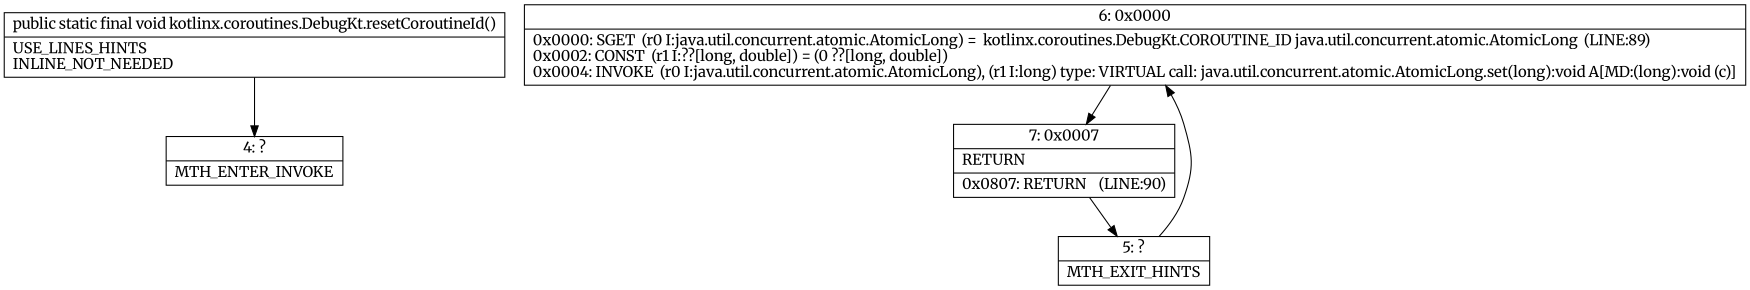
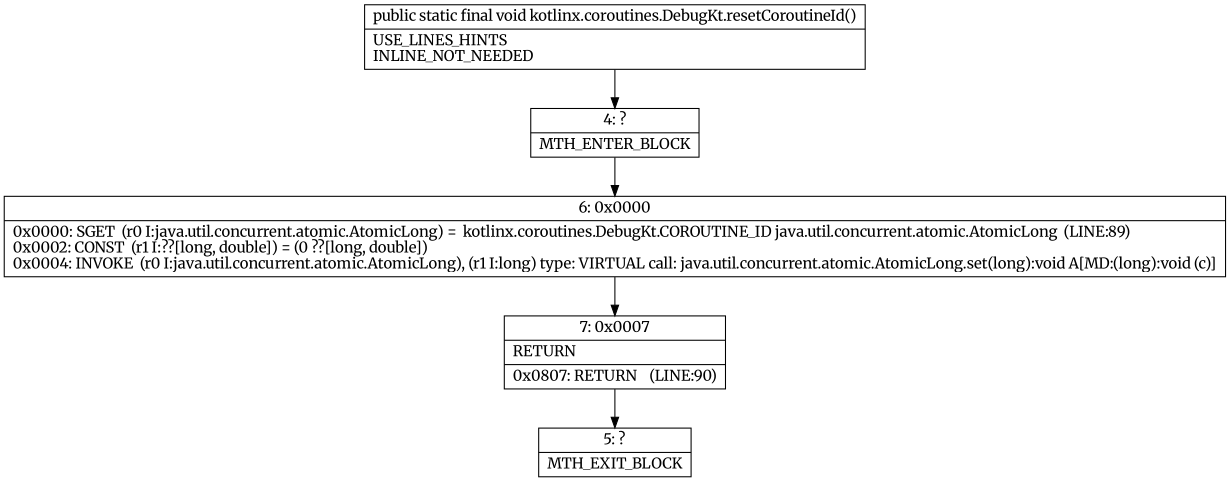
edge "5: ?" -> "6: 0x0000": now "4: ?" -> "6: 0x0000"
node "4: ?": text "MTH_ENTER_INVOKE" -> "MTH_ENTER_BLOCK"
node "5: ?": text "MTH_EXIT_HINTS" -> "MTH_EXIT_BLOCK"
